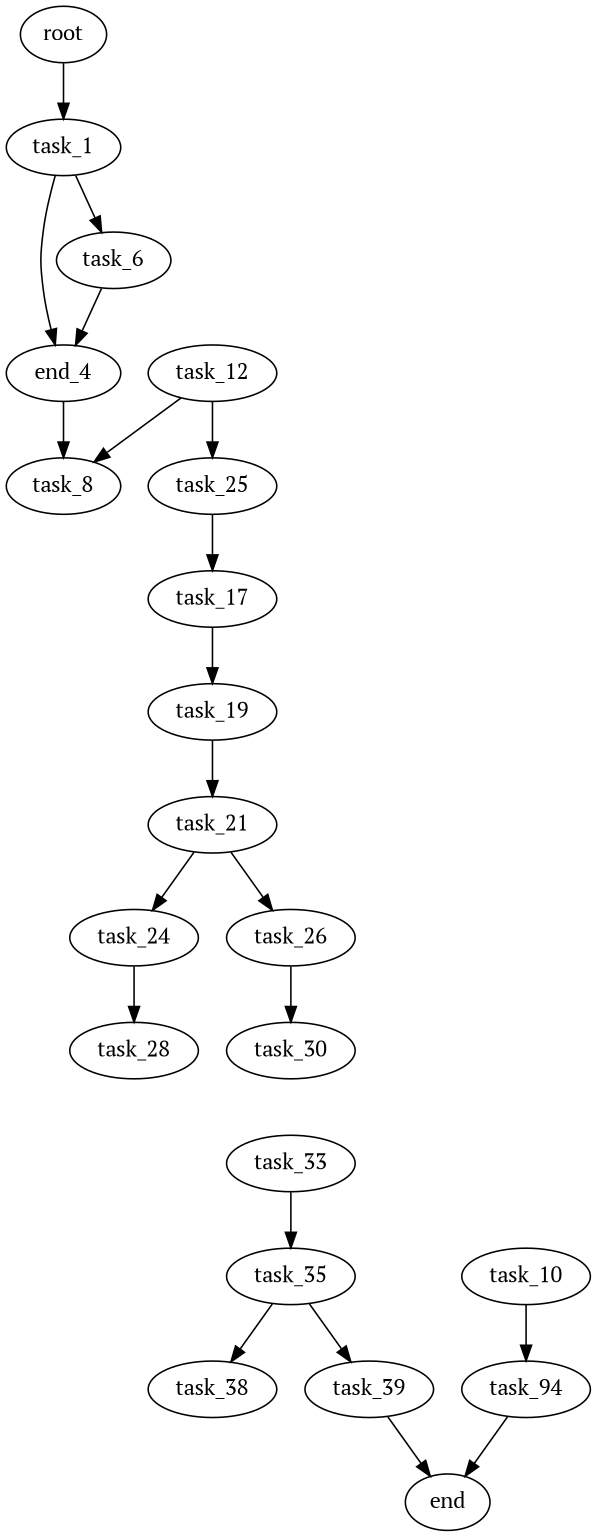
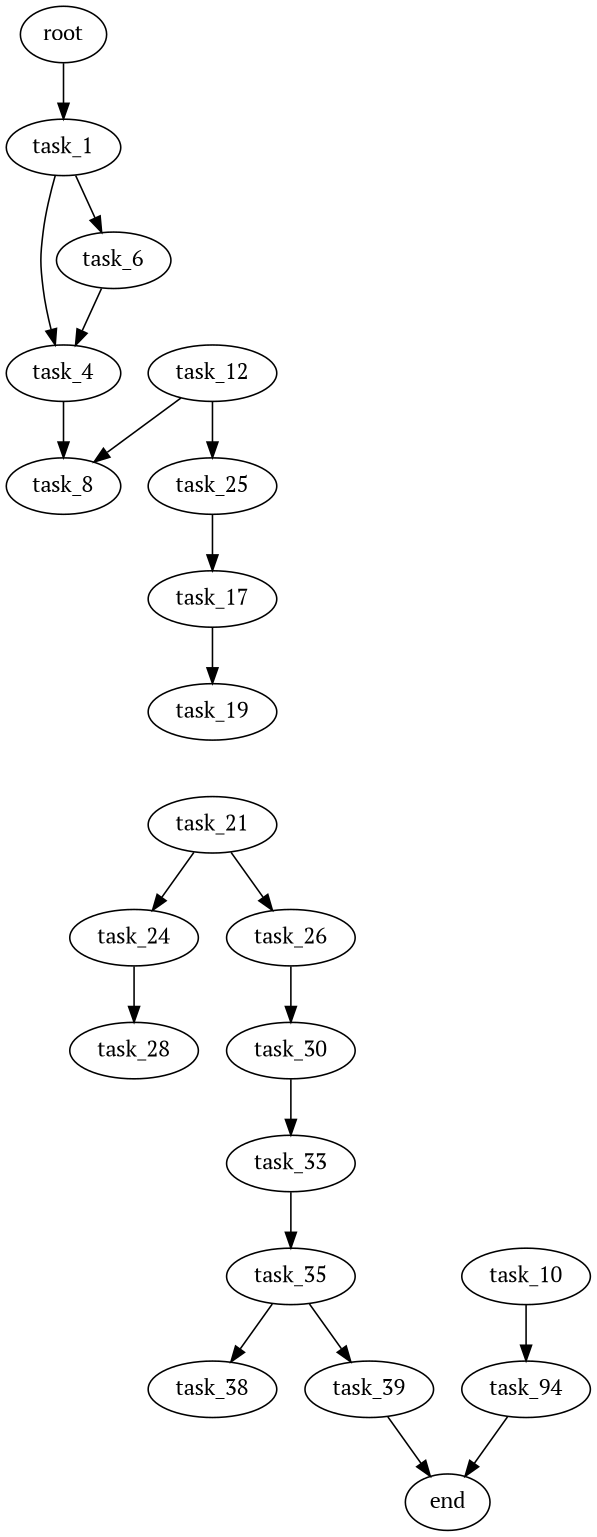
node "end_4": label "end_4" -> "task_4"
edge "task_19" -> "task_21": removed
edge "task_30" -> "task_33": added
